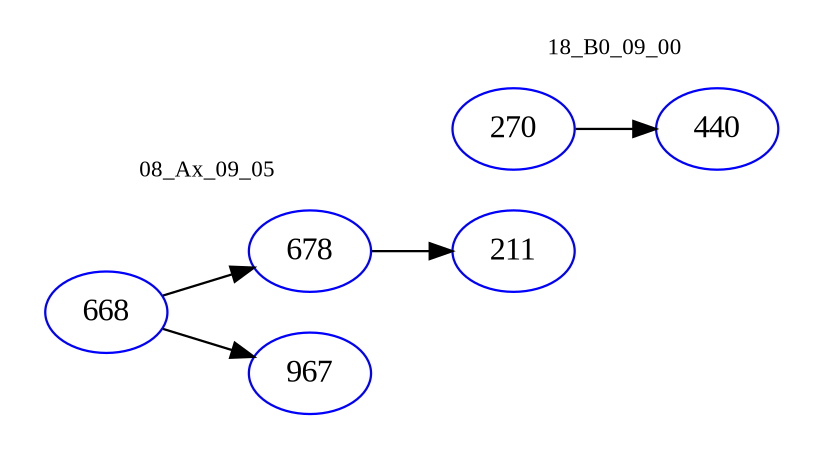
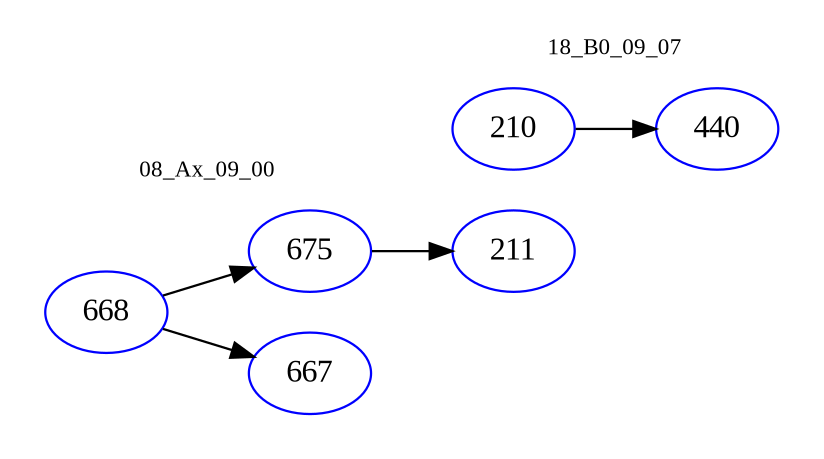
cluster "18_B0_09_00": label "18_B0_09_00" -> "18_B0_09_07"
node "270": label "270" -> "210"
cluster "08_Ax_09_05": label "08_Ax_09_05" -> "08_Ax_09_00"
node "678": label "678" -> "675"
node "967": label "967" -> "667"
